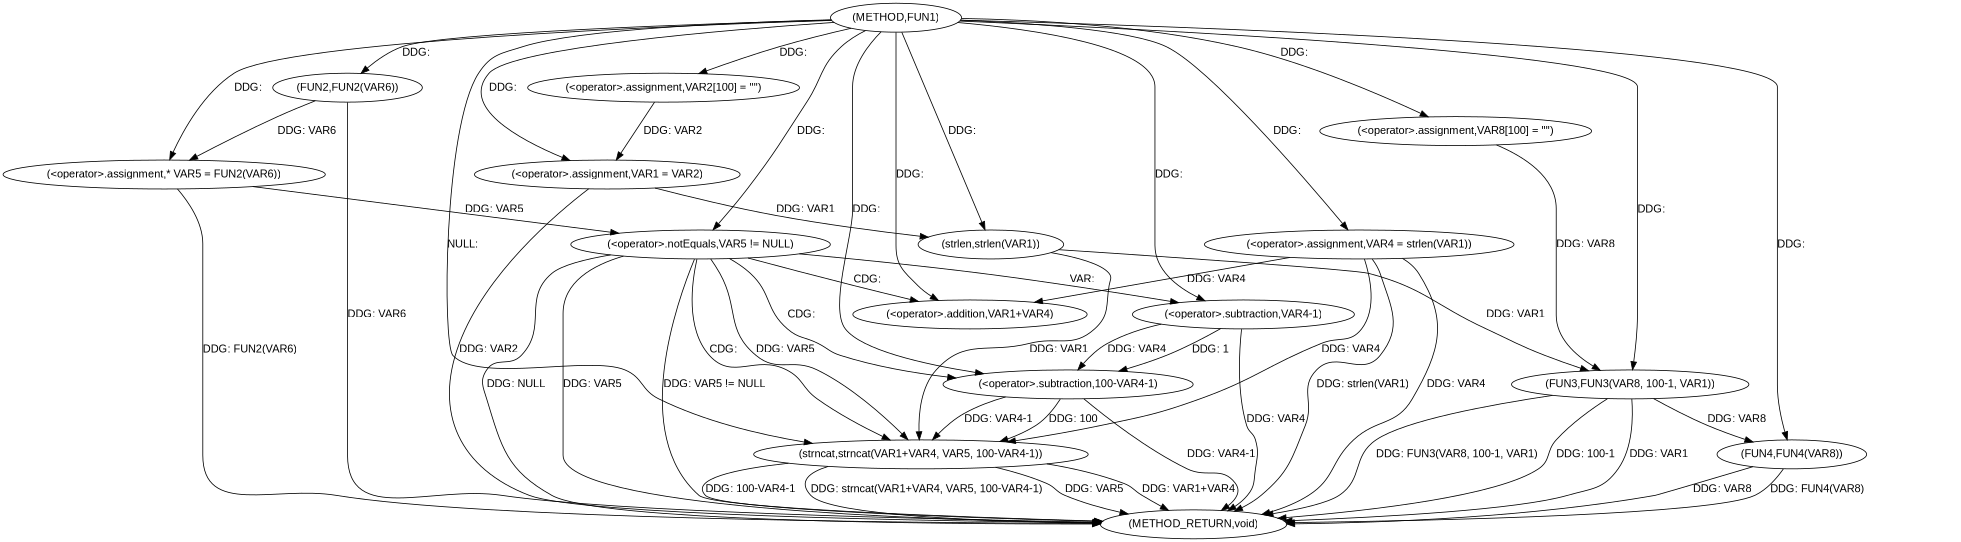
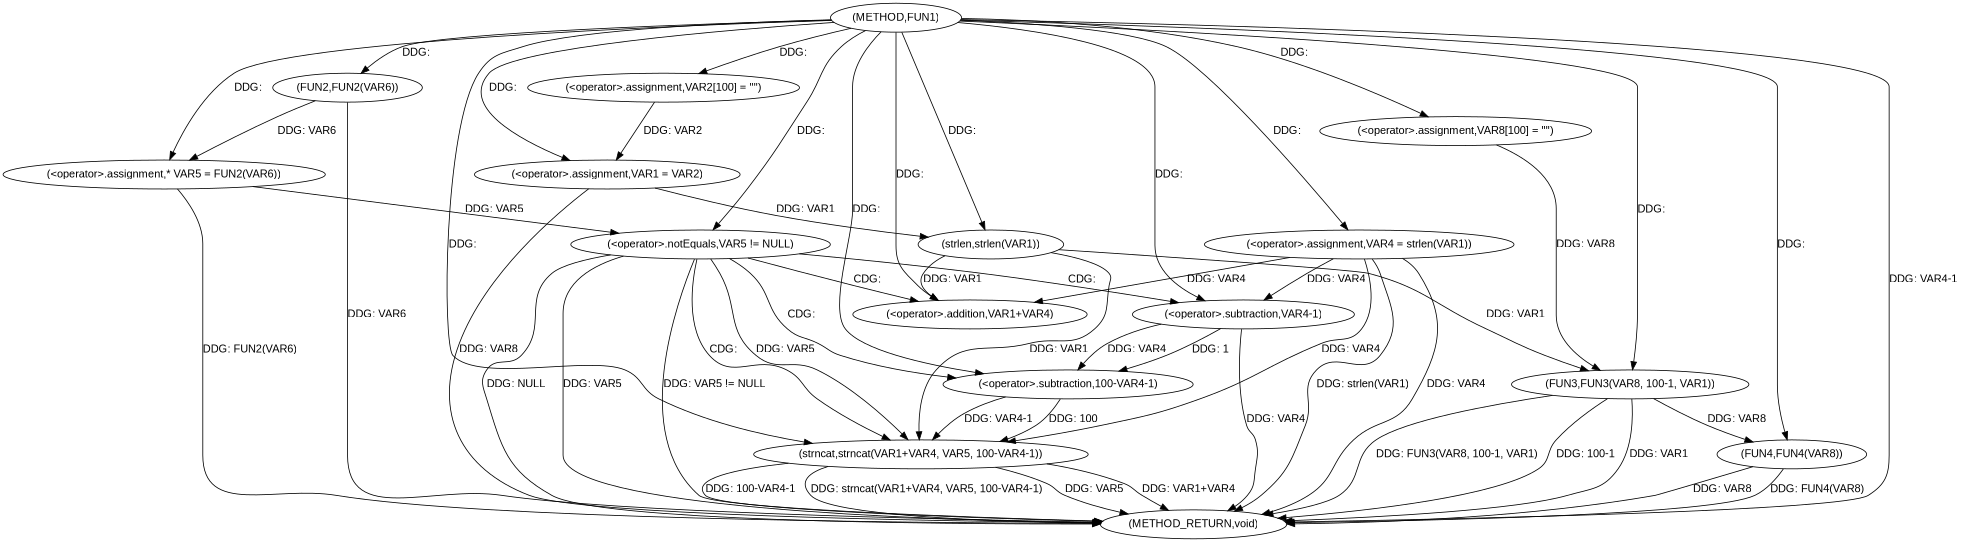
edge "(METHOD,FUN1)" -> "(strncat,strncat(VAR1+VAR4, VAR5, 100-VAR4-1))": label "NULL: " -> "DDG: "
edge "(strlen,strlen(VAR1))" -> "(<operator>.addition,VAR1+VAR4)": added, label "DDG: VAR1"
edge "(<operator>.assignment,VAR4 = strlen(VAR1))" -> "(<operator>.subtraction,VAR4-1)": added, label "DDG: VAR4"
edge "(<operator>.notEquals,VAR5 != NULL)" -> "(<operator>.subtraction,VAR4-1)": label "VAR: " -> "CDG: "
edge "(<operator>.assignment,VAR1 = VAR2)" -> "(METHOD_RETURN,void)": label "DDG: VAR2" -> "DDG: VAR8"
edge "(<operator>.subtraction,100-VAR4-1)" -> "(METHOD_RETURN,void)": now "(METHOD,FUN1)" -> "(METHOD_RETURN,void)"
